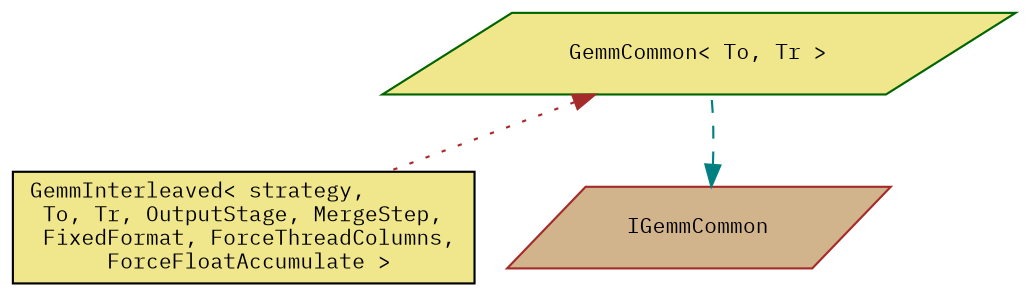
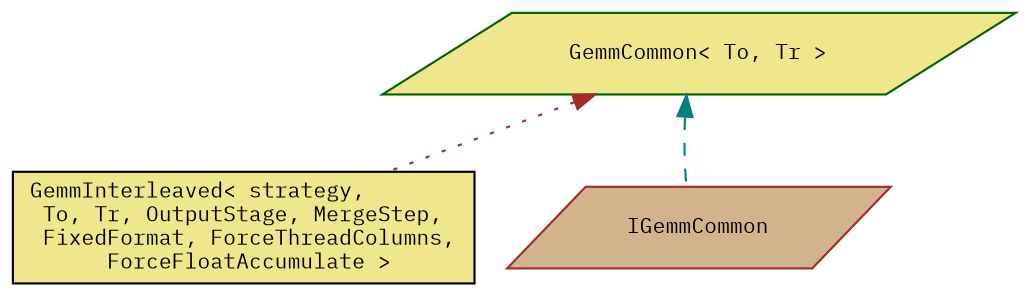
edge "GemmCommon< To, Tr >" -> "IGemmCommon": reversed
